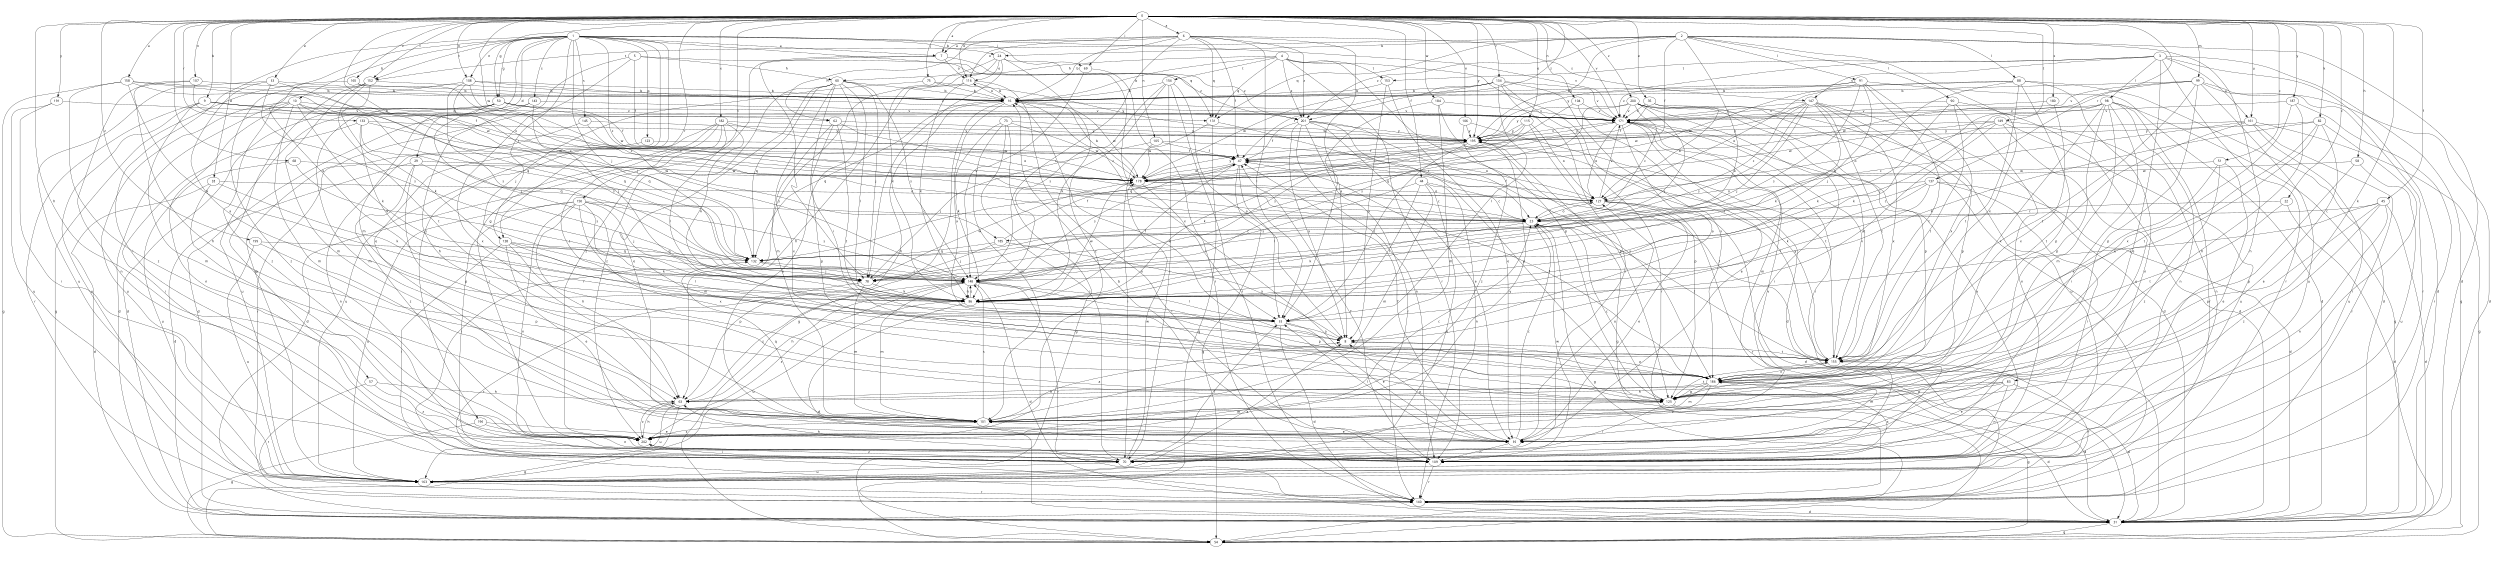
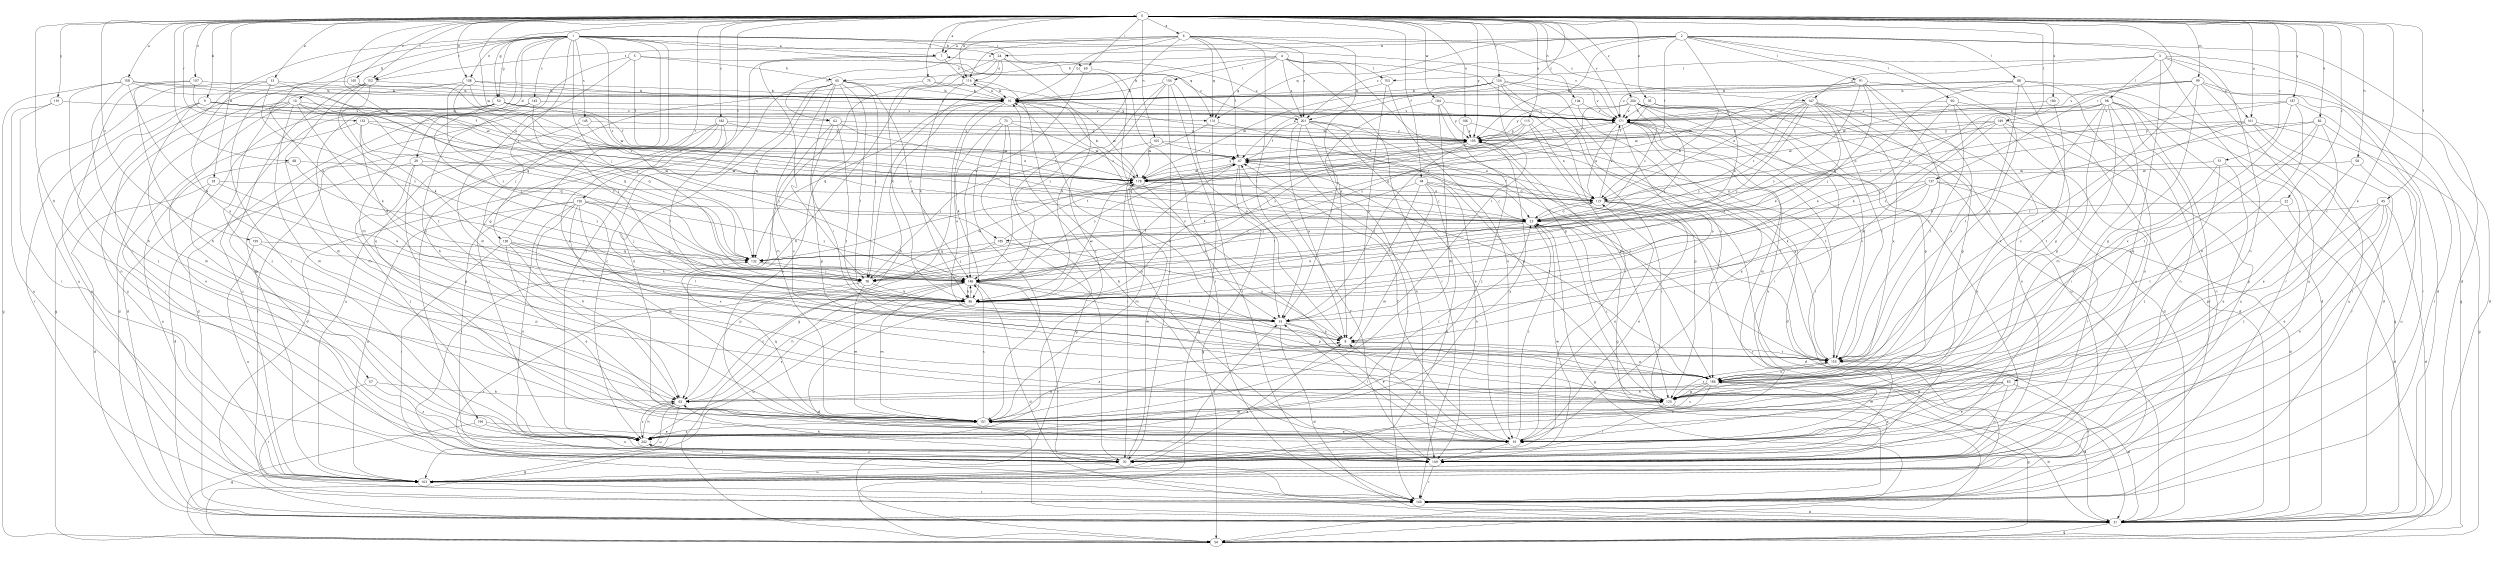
edge "0" -> "138": reversed
edge "3" -> "195": now "184" -> "195"
edge "7" -> "201": reversed
edge "134" -> "47": label "f" -> "a"
node "123": removed
edge "187" -> "23": added, label "c"
edge "44" -> "127": added, label "o"
edge "182" -> "86": removed, label "k"
edge "5" -> "101": label "x" -> "m"
edge "45" -> "86": now "45" -> "39"
edge "158" -> "63": added, label "h"
edge "178" -> "101": added, label "m"
edge "150" -> "186": now "150" -> "101"
edge "186" -> "101": label "m" -> "s"
